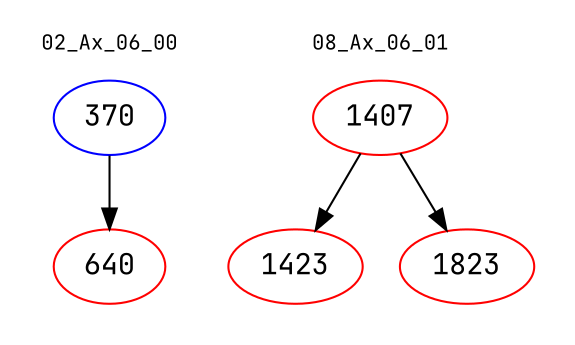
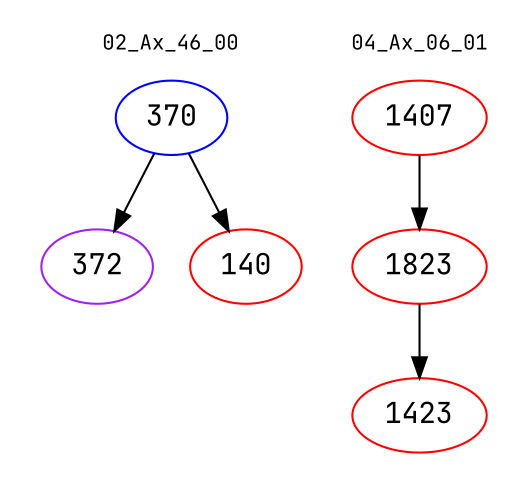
cluster "02_Ax_06_00": label "02_Ax_06_00" -> "02_Ax_46_00"
cluster "08_Ax_06_01": label "08_Ax_06_01" -> "04_Ax_06_01"
edge "1407" -> "1423": now "1823" -> "1423"
node "372": added
node "640": label "640" -> "140"
